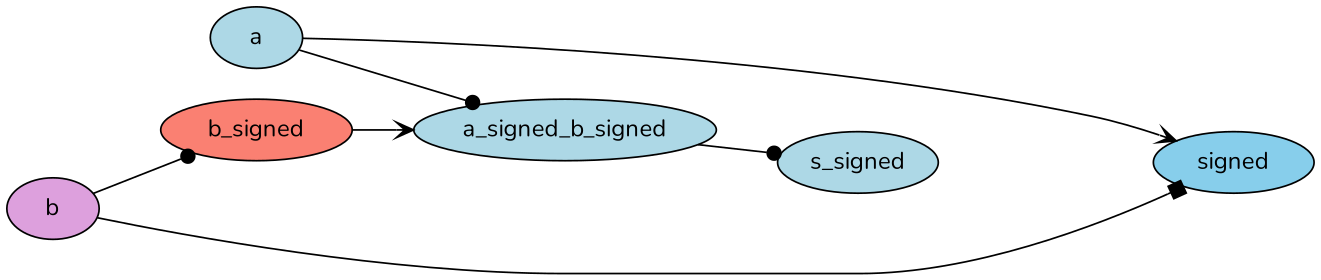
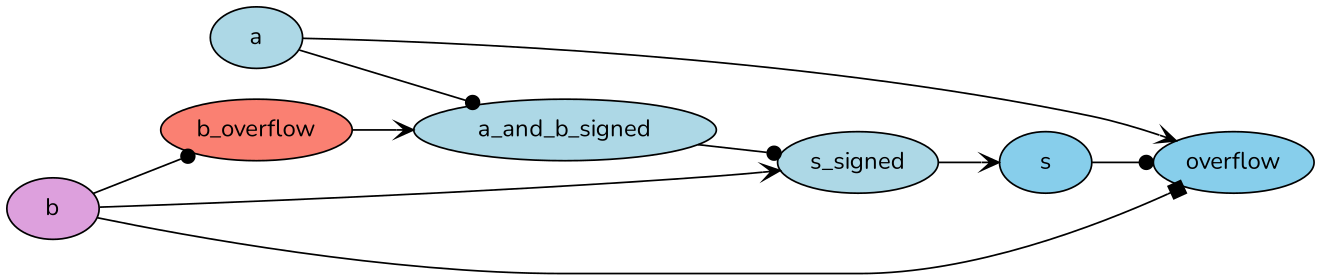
node "b_signed": label "b_signed" -> "b_overflow"
node "a_signed_b_signed": label "a_signed_b_signed" -> "a_and_b_signed"
node "s": added
node "signed": label "signed" -> "overflow"
edge "b" -> "s_signed": added
